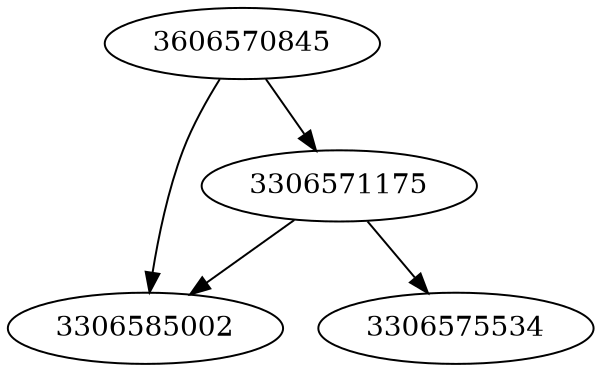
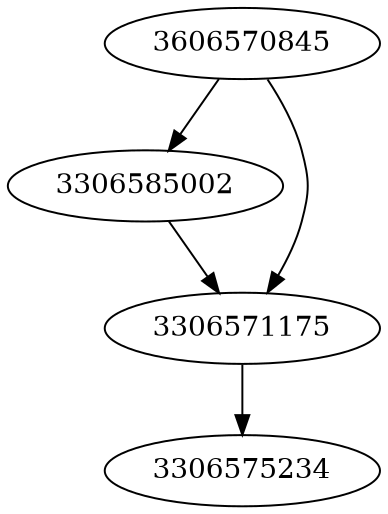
edge "3306571175" -> "3306585002": reversed
node "3306575534": label "3306575534" -> "3306575234"
